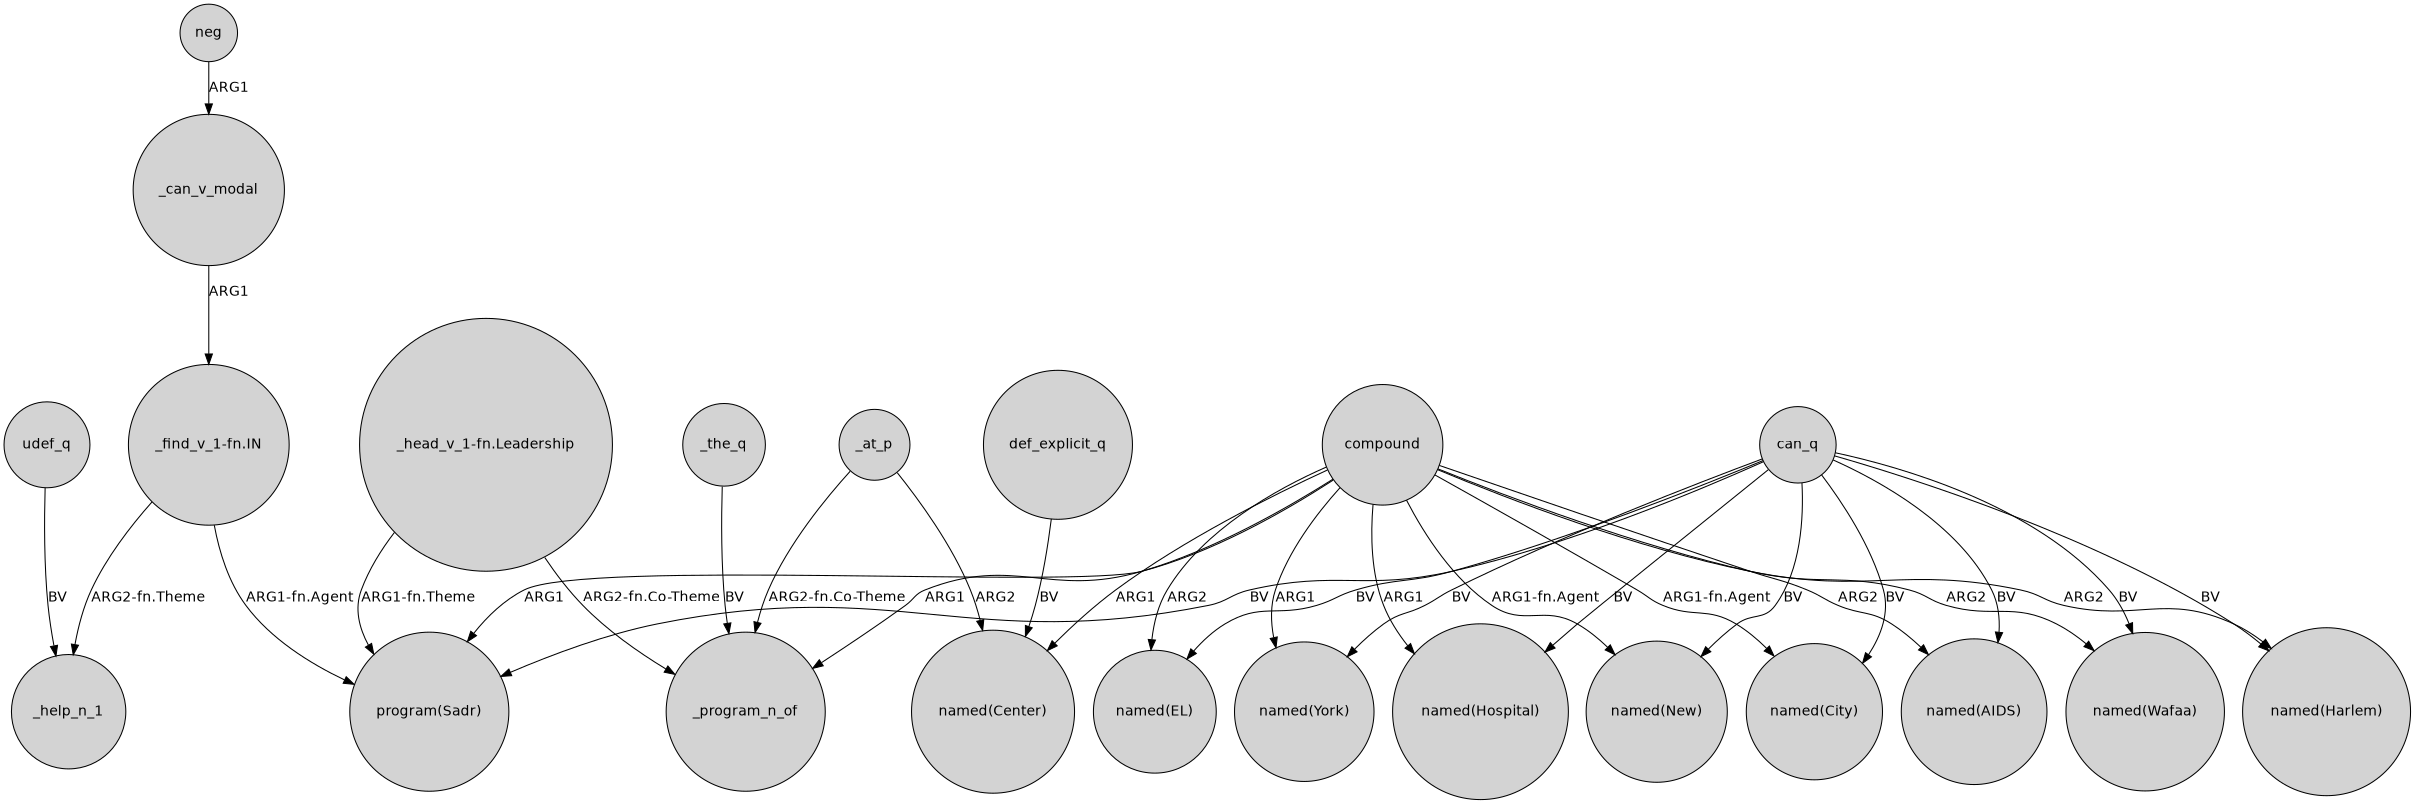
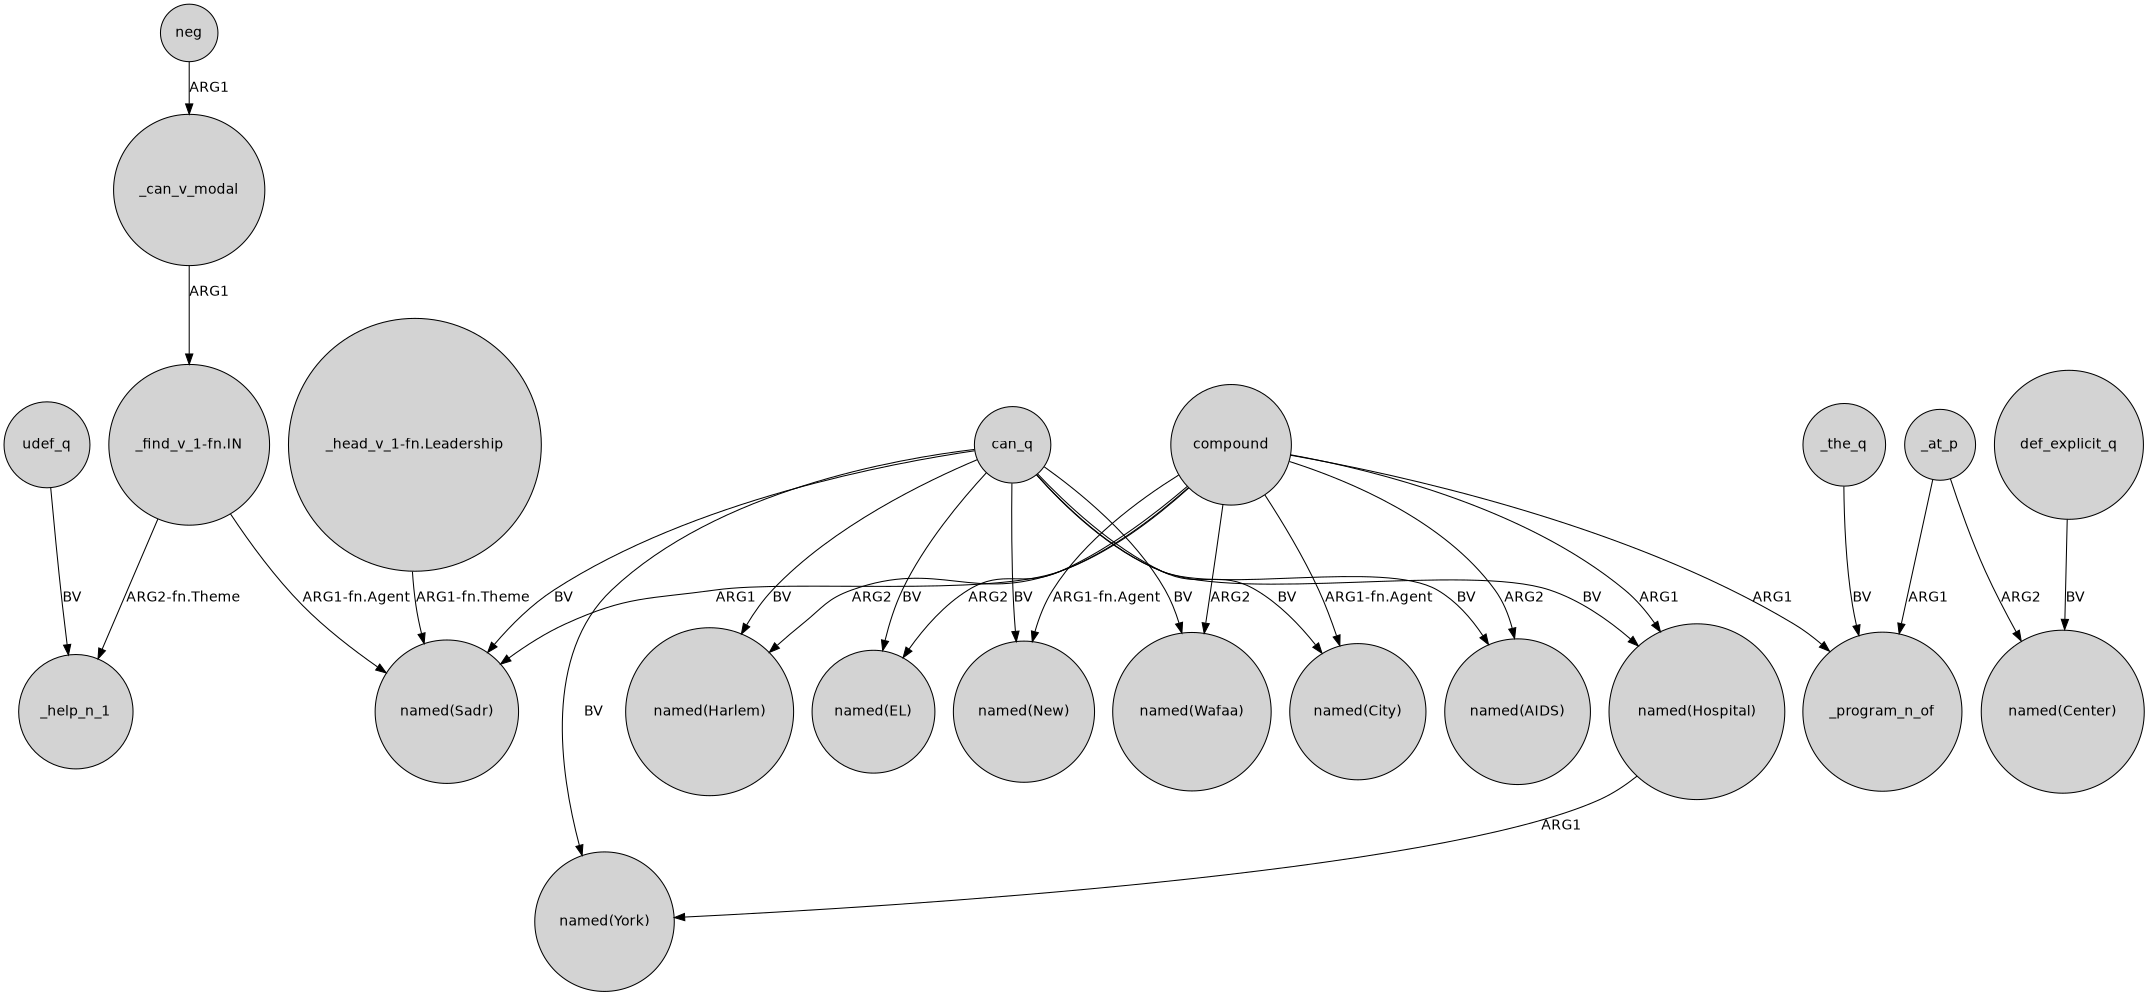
edge "compound" -> "named(Center)": removed, label "ARG1"
edge "compound" -> "named(York)": now "named(Hospital)" -> "named(York)"
edge "_at_p" -> "_program_n_of": label "ARG2-fn.Co-Theme" -> "ARG1"
edge "_head_v_1-fn.Leadership" -> "_program_n_of": removed, label "ARG2-fn.Co-Theme"
node "program(Sadr)": label "program(Sadr)" -> "named(Sadr)"
